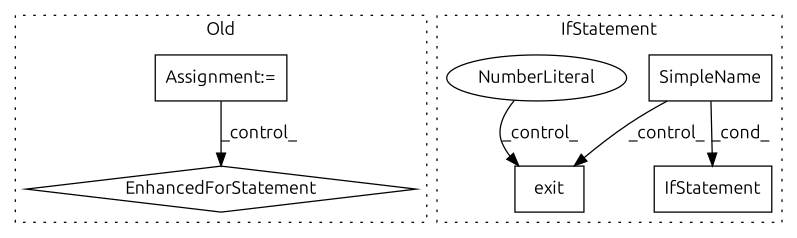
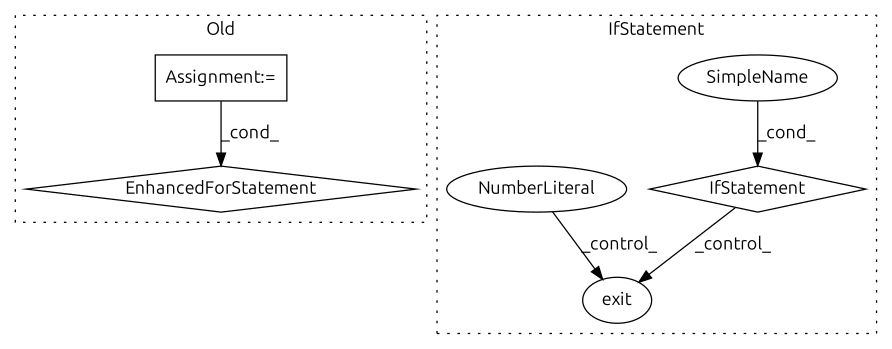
node "SimpleName": shape box -> ellipse
edge "SimpleName" -> "exit": now "IfStatement" -> "exit"
edge "Assignment:=" -> "EnhancedForStatement": label "_control_" -> "_cond_"
node "exit": shape box -> ellipse
node "IfStatement": shape box -> diamond
